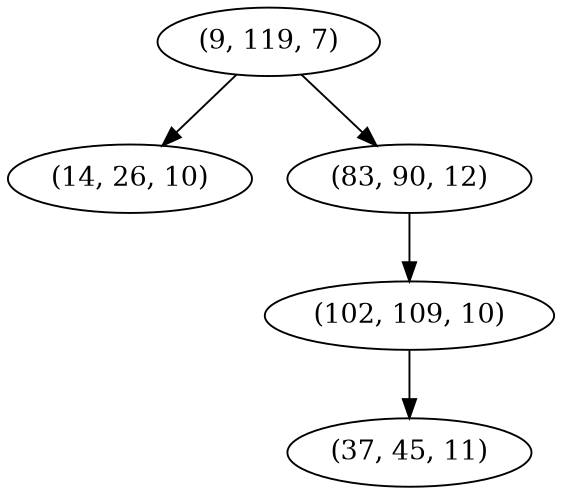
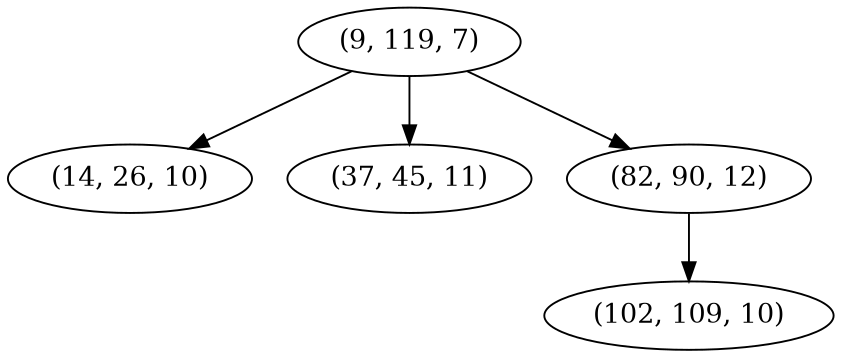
node "(83, 90, 12)": label "(83, 90, 12)" -> "(82, 90, 12)"
edge "(102, 109, 10)" -> "(37, 45, 11)": now "(9, 119, 7)" -> "(37, 45, 11)"
